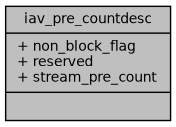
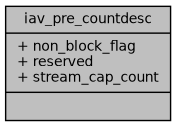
node "iav_pre_countdesc": text "+ stream_pre_count" -> "+ stream_cap_count"
